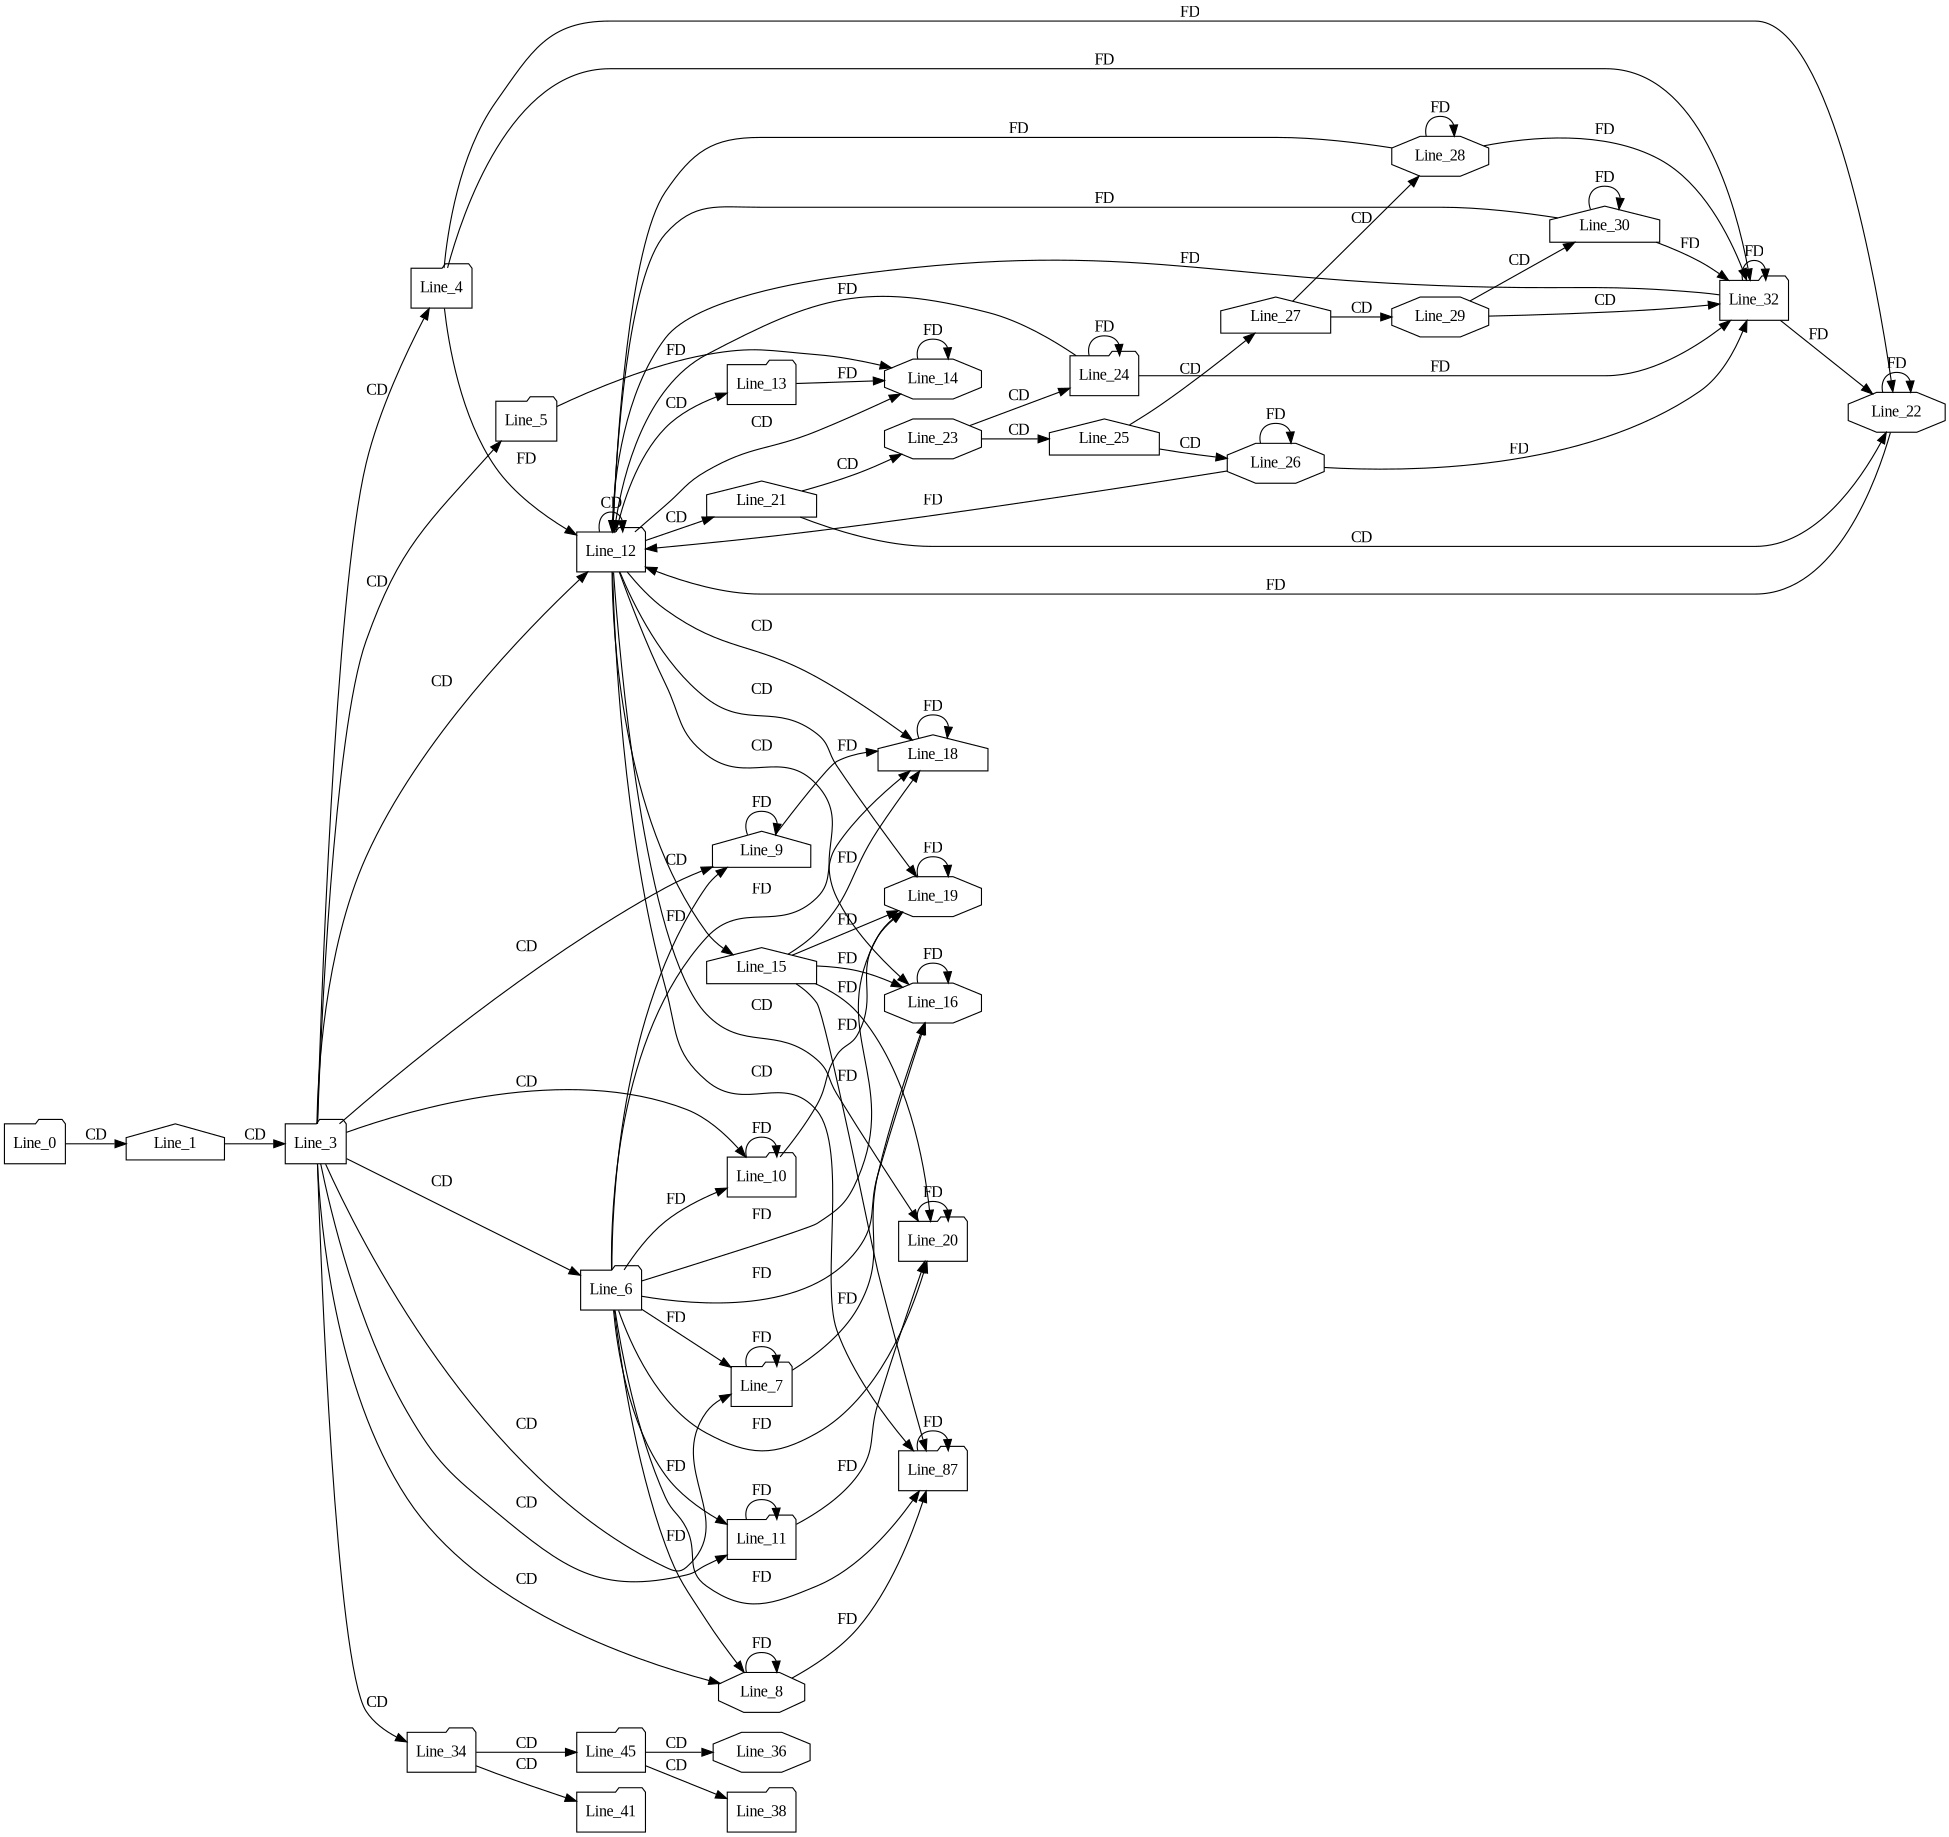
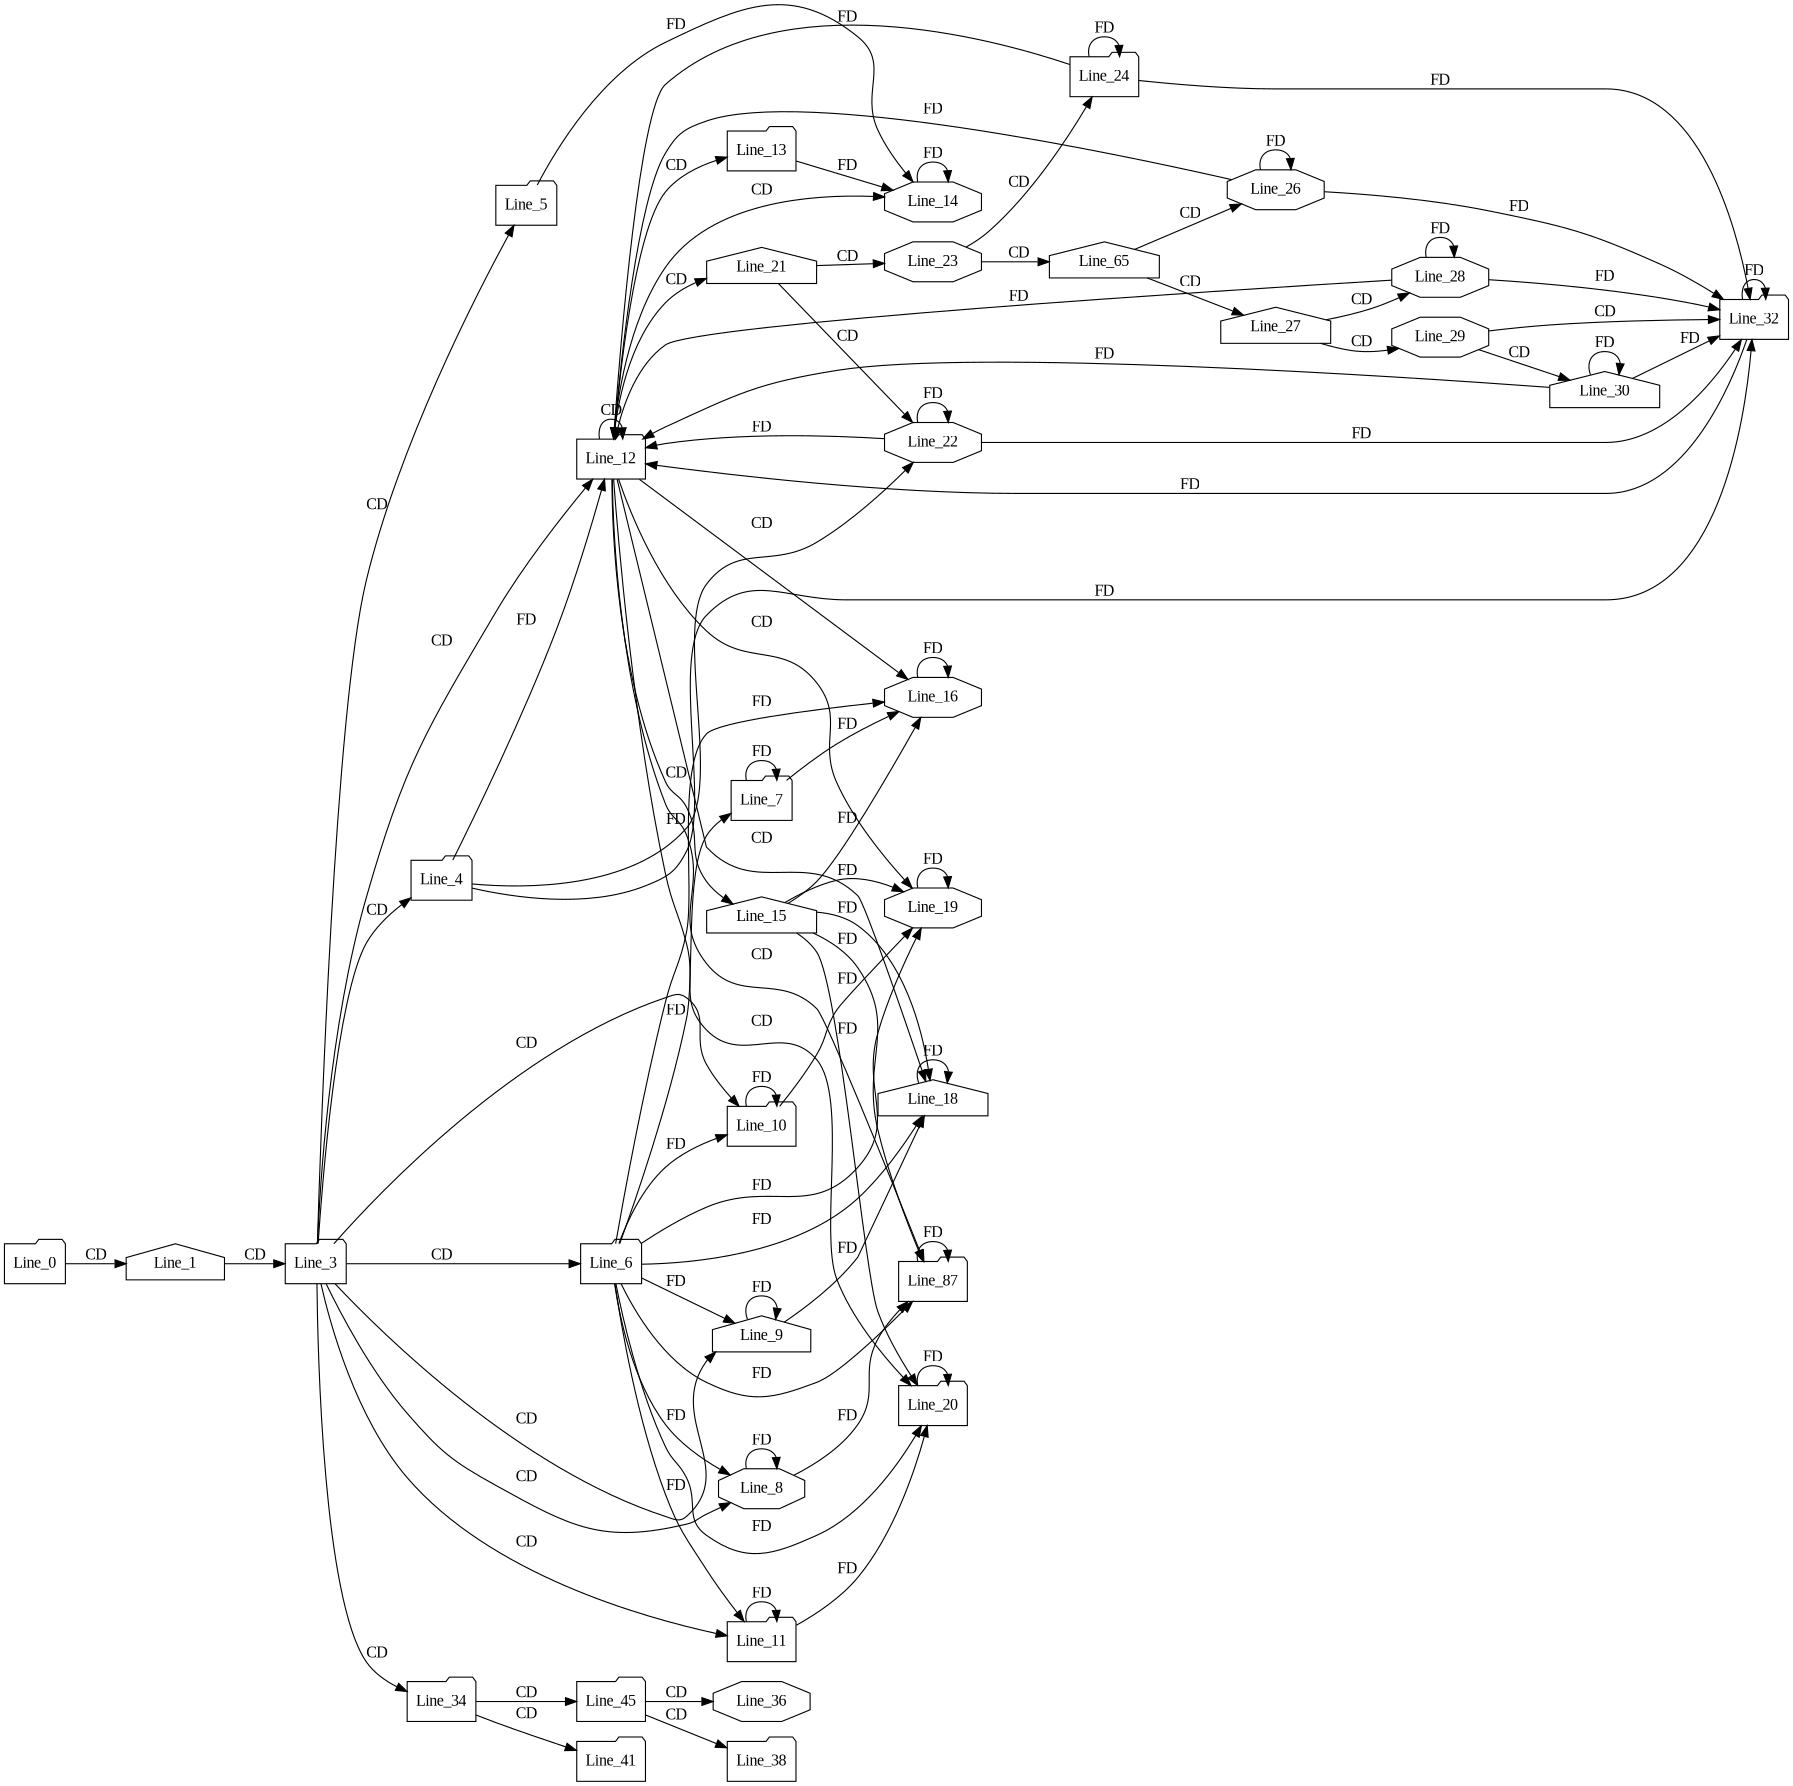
edge "Line_32" -> "Line_22": reversed
node "Line_25": label "Line_25" -> "Line_65"
edge "Line_3" -> "Line_7": removed, label "CD"
